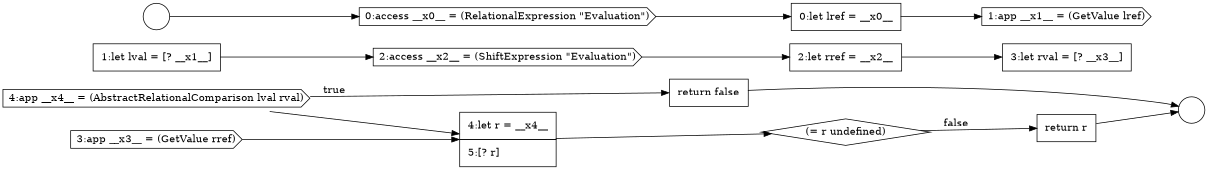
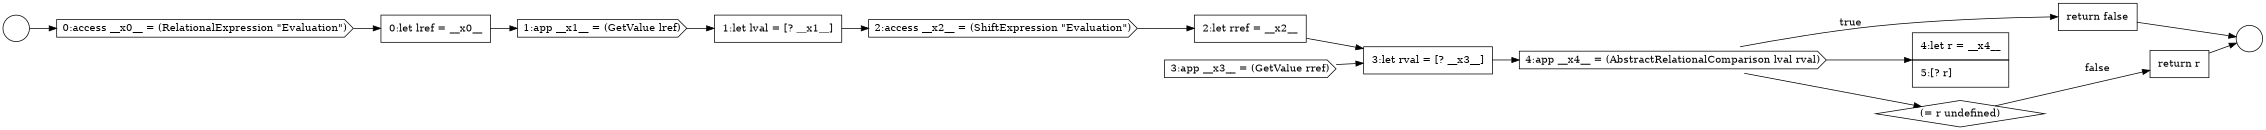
edge "1:app __x1__ = (GetValue lref)" -> "1:let lval = [? __x1__]": added
edge "3:let rval = [? __x3__]" -> "4:app __x4__ = (AbstractRelationalComparison lval rval)": added
edge "4:let r = __x4__" -> "(= r undefined)": now "4:app __x4__ = (AbstractRelationalComparison lval rval)" -> "(= r undefined)"
edge "3:app __x3__ = (GetValue rref)" -> "4:let r = __x4__": now "3:app __x3__ = (GetValue rref)" -> "3:let rval = [? __x3__]"
